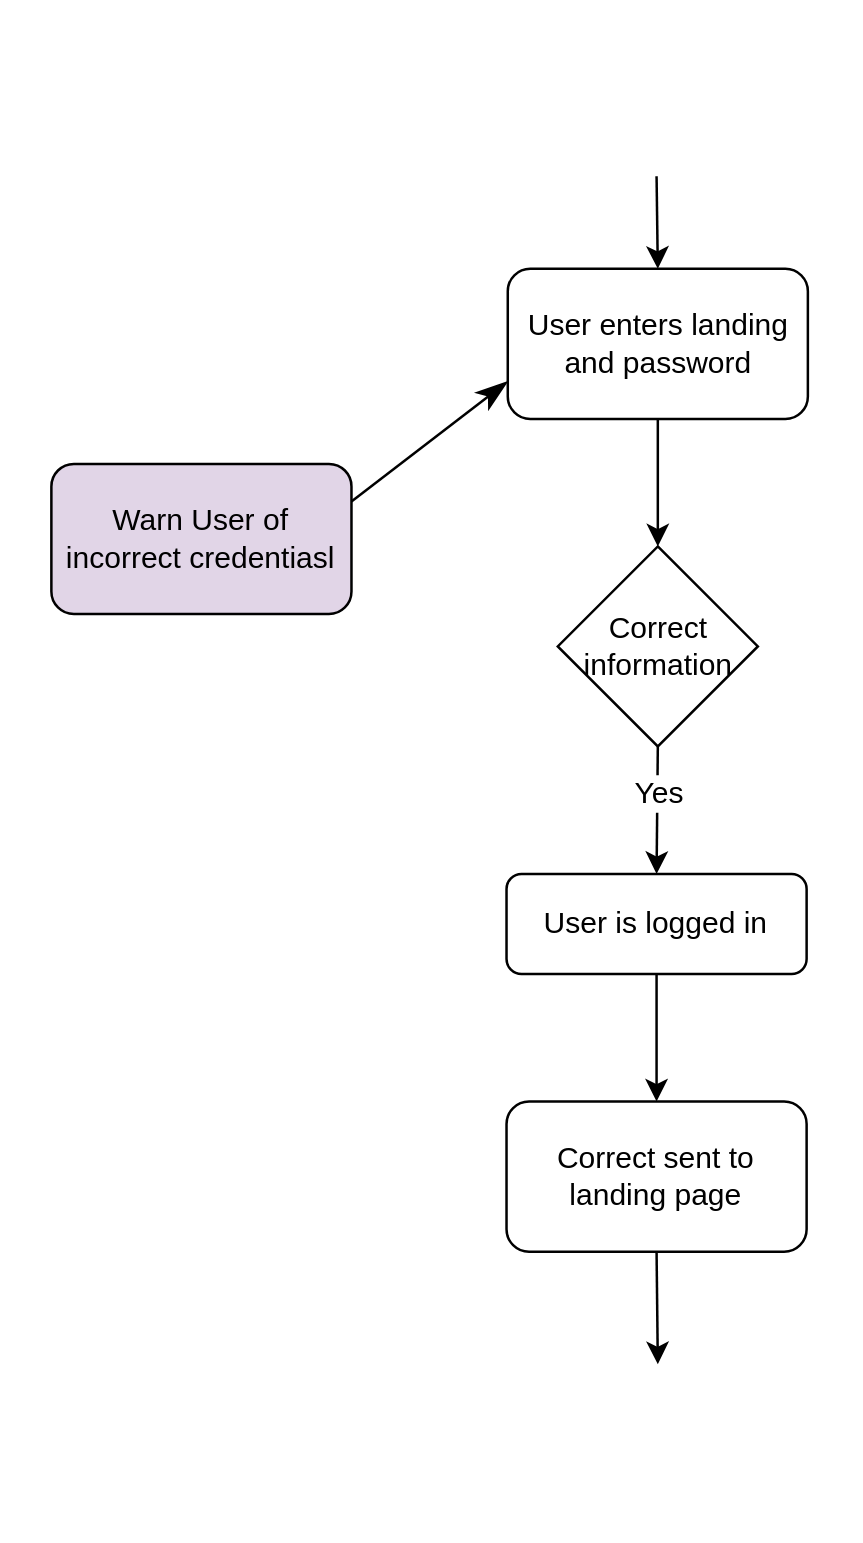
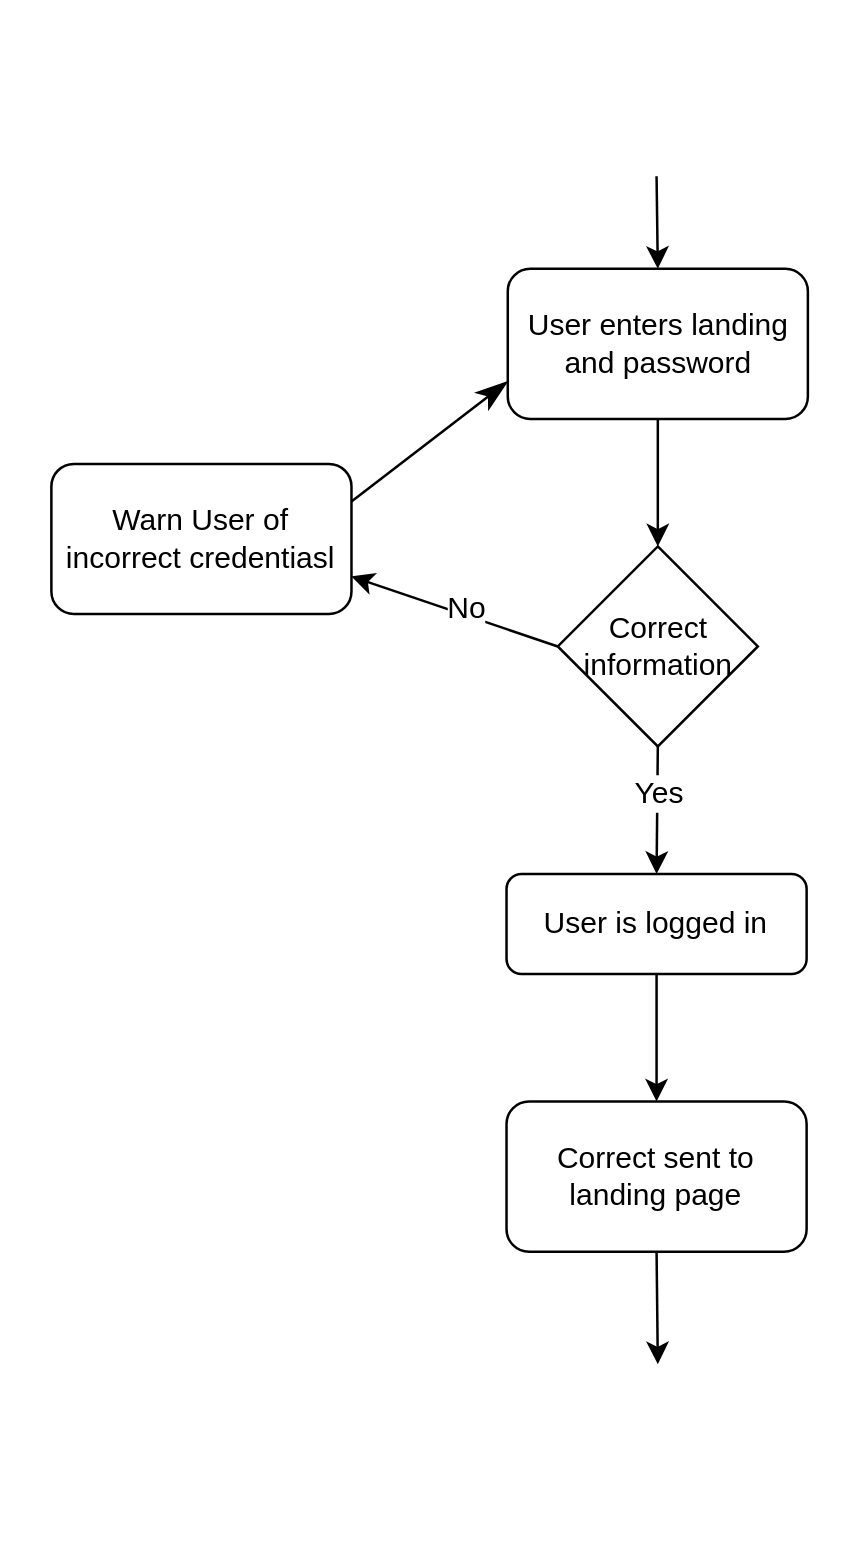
node "Warn User of incorrect credentiasl": fillcolor #e1d5e7 -> #ffffff
edge "Correct information" -> "Warn User of incorrect credentiasl": added, label "No"
